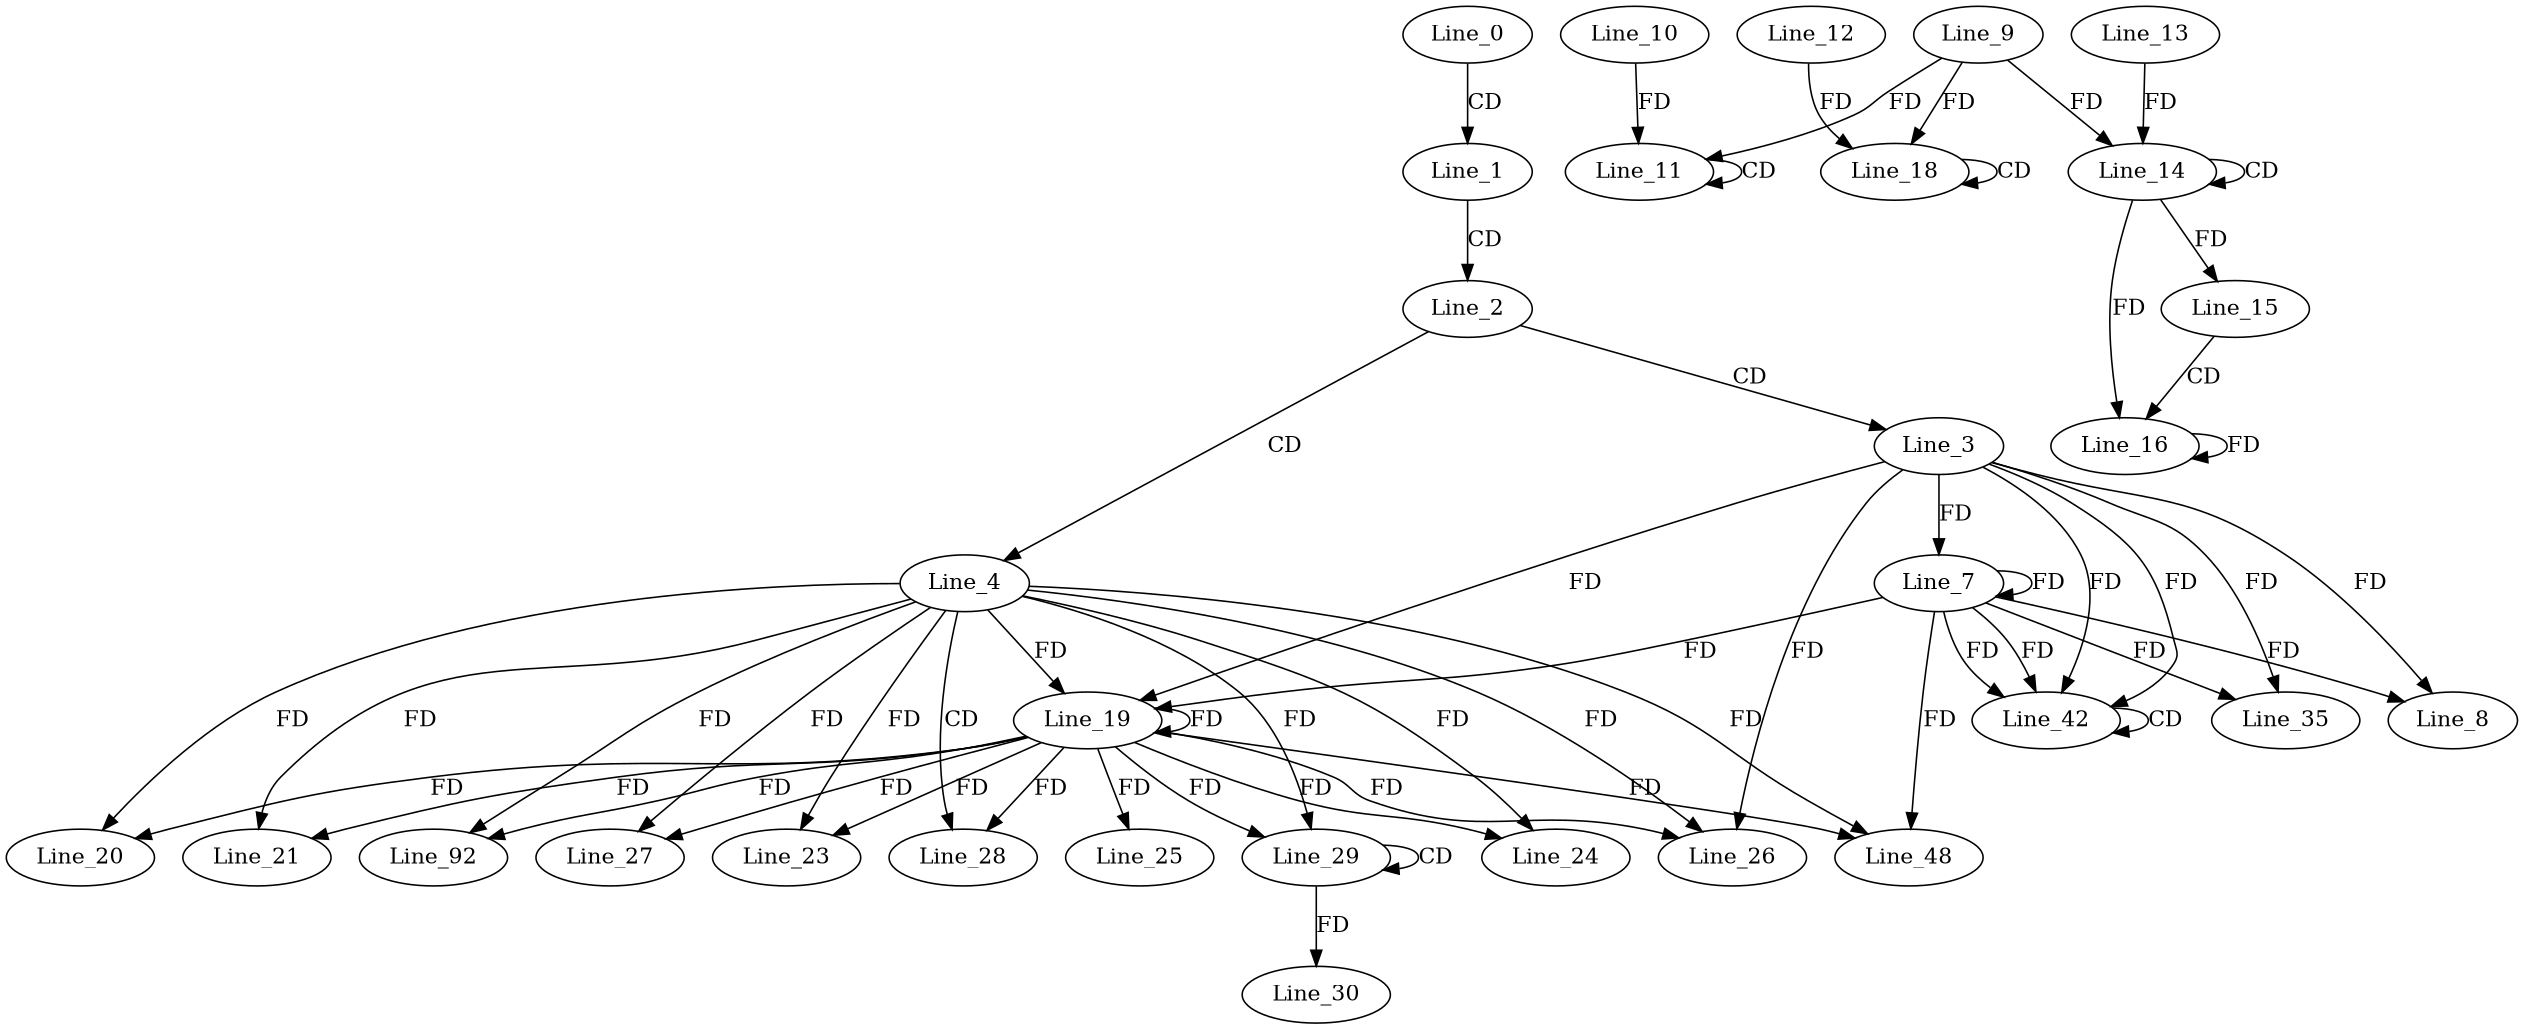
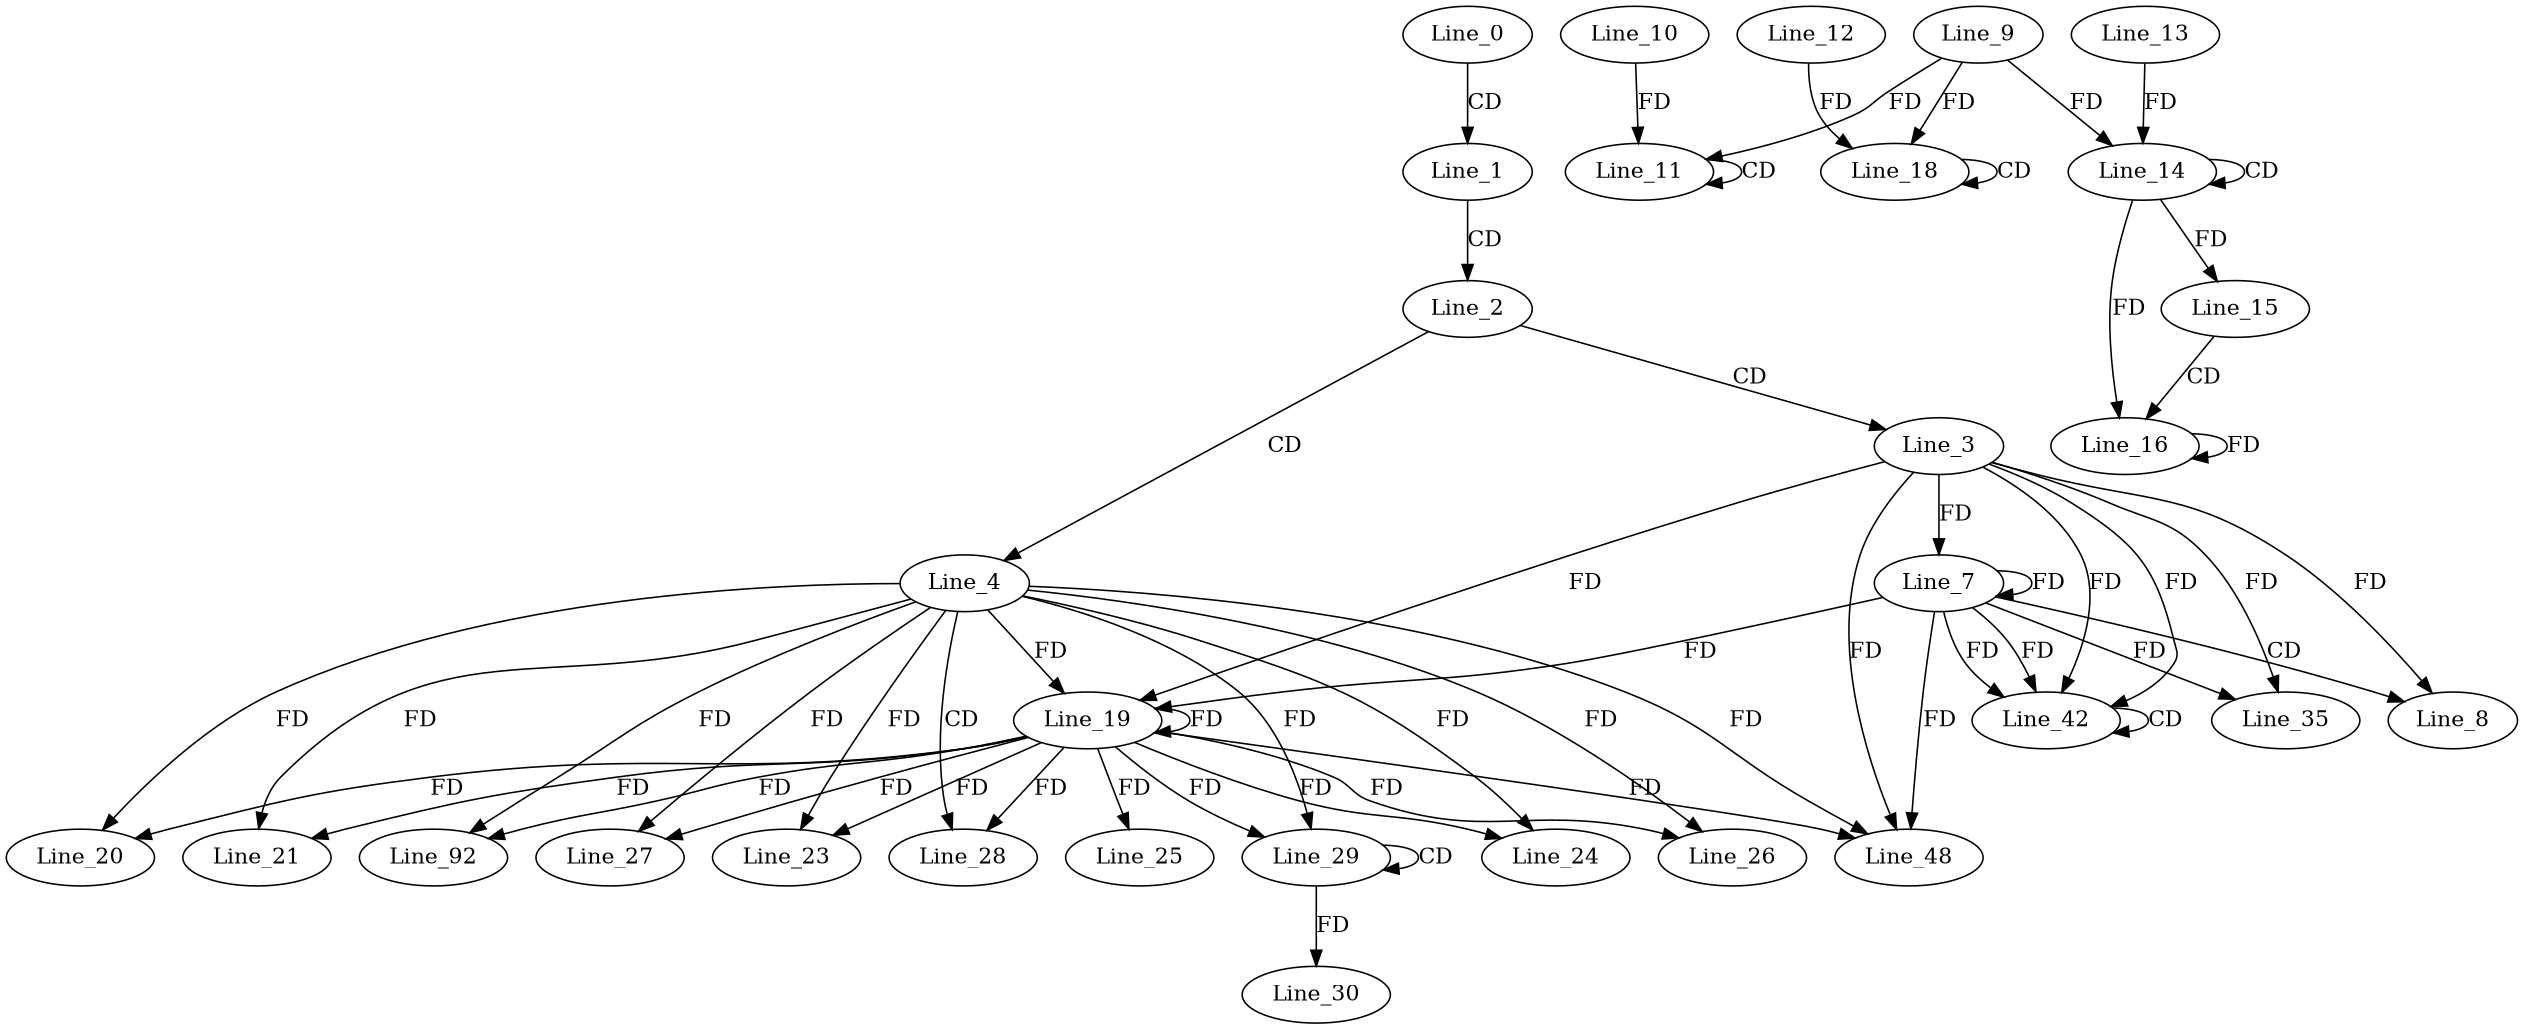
edge "Line_3" -> "Line_26": now "Line_3" -> "Line_48"
edge "Line_7" -> "Line_8": label "FD" -> "CD"
